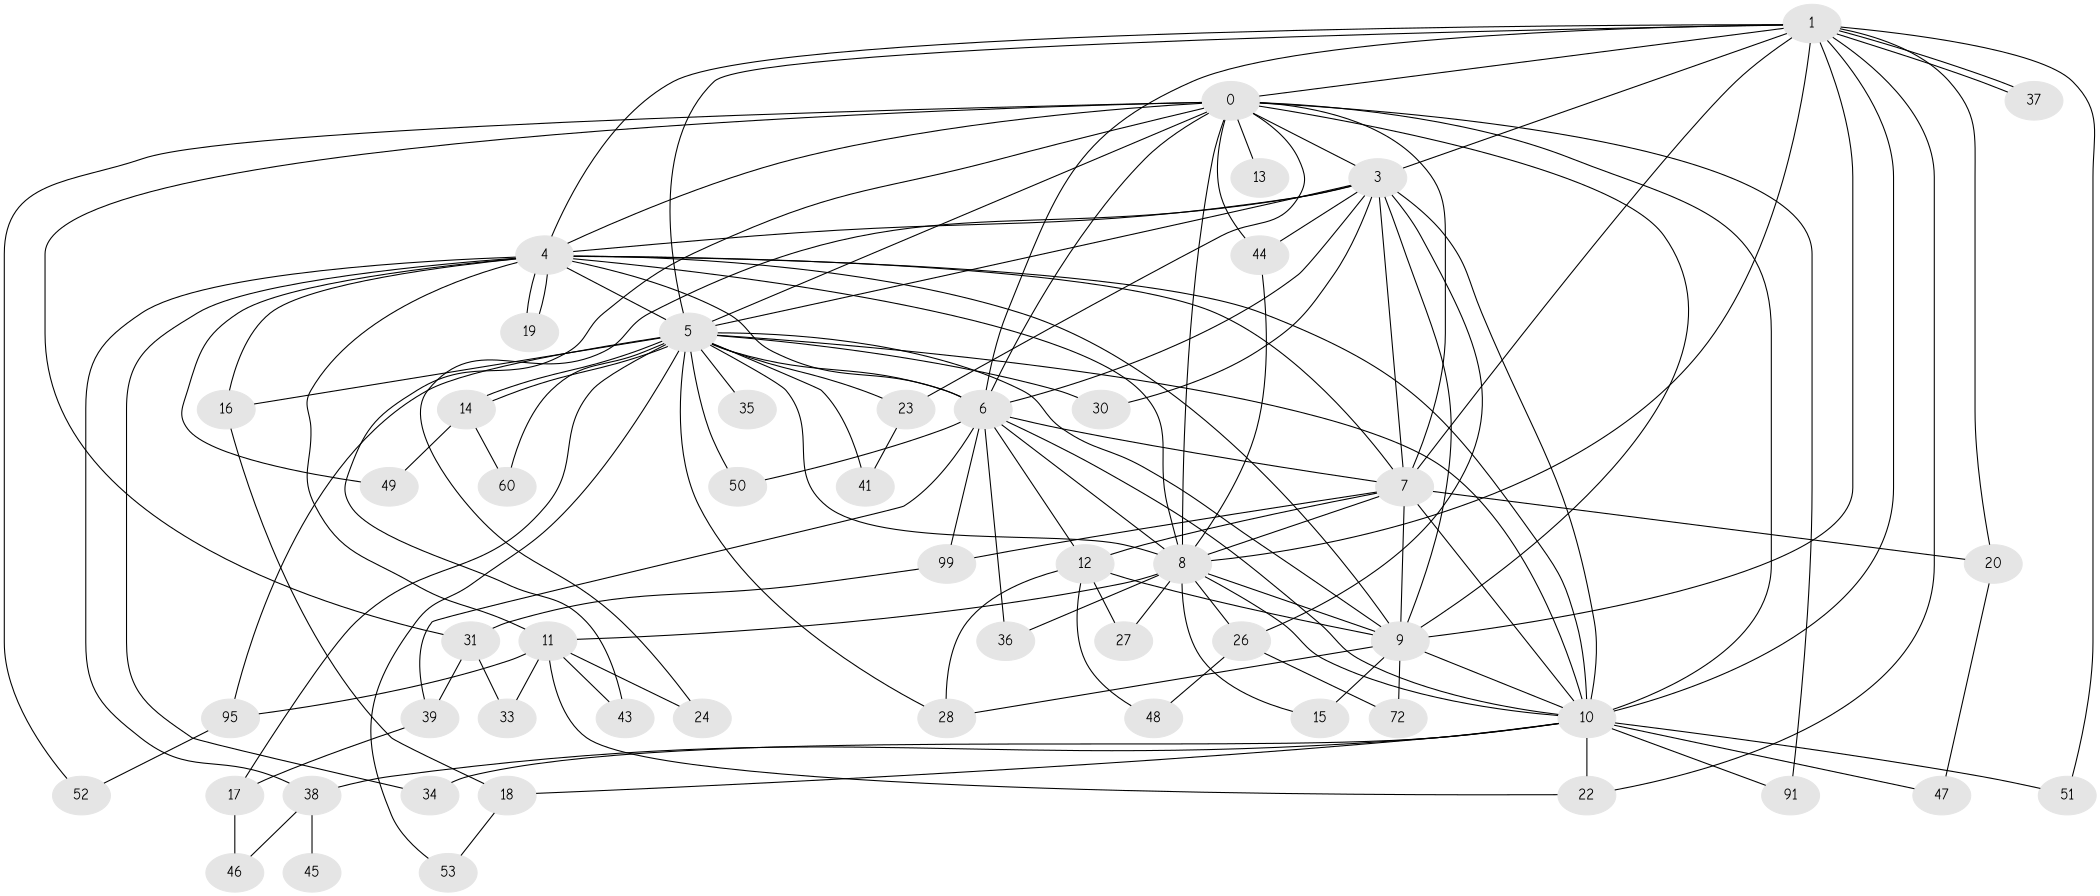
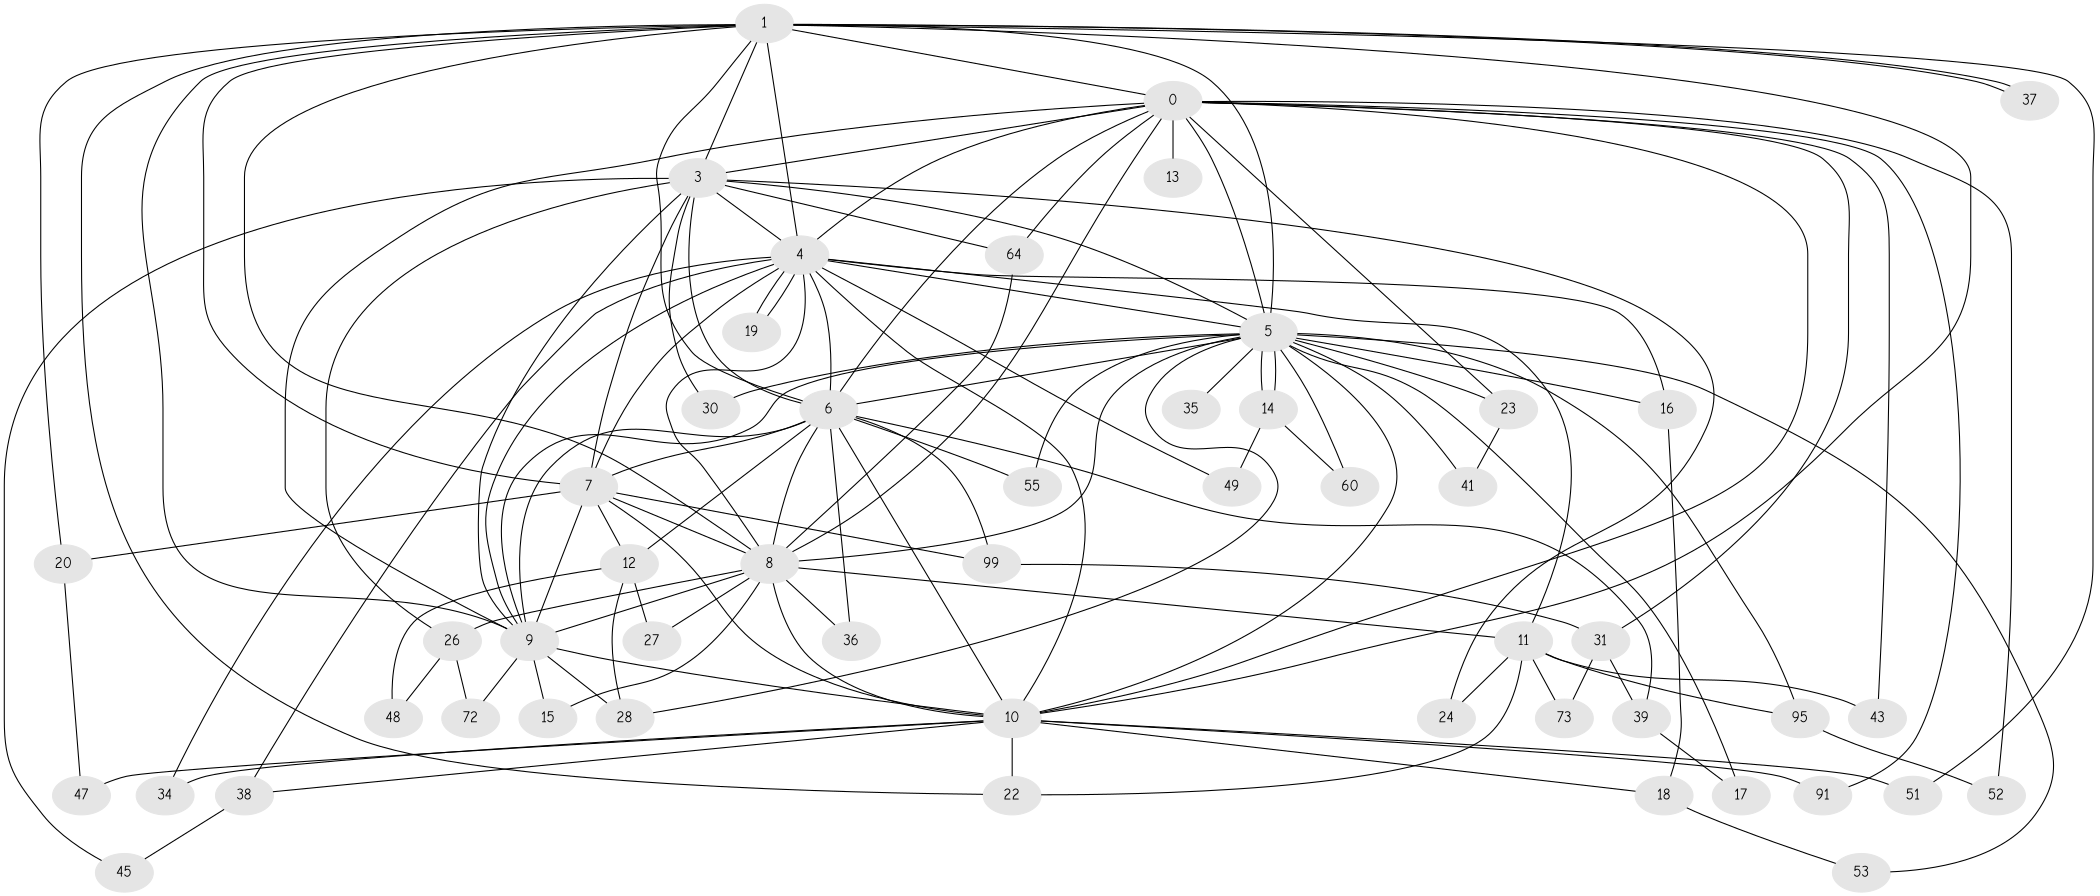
edge "0" -- "7": removed
node "44": label "44" -> "64"
edge "3" -- "10": now "3" -- "45"
node "50": label "50" -> "55"
edge "12" -- "9": now "6" -- "9"
node "33": label "33" -> "73"
node "46": removed
